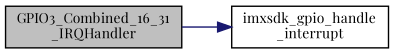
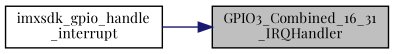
edge "GPIO3_Combined_16_31 _IRQHandler" -> "imxsdk_gpio_handle _interrupt": reversed
